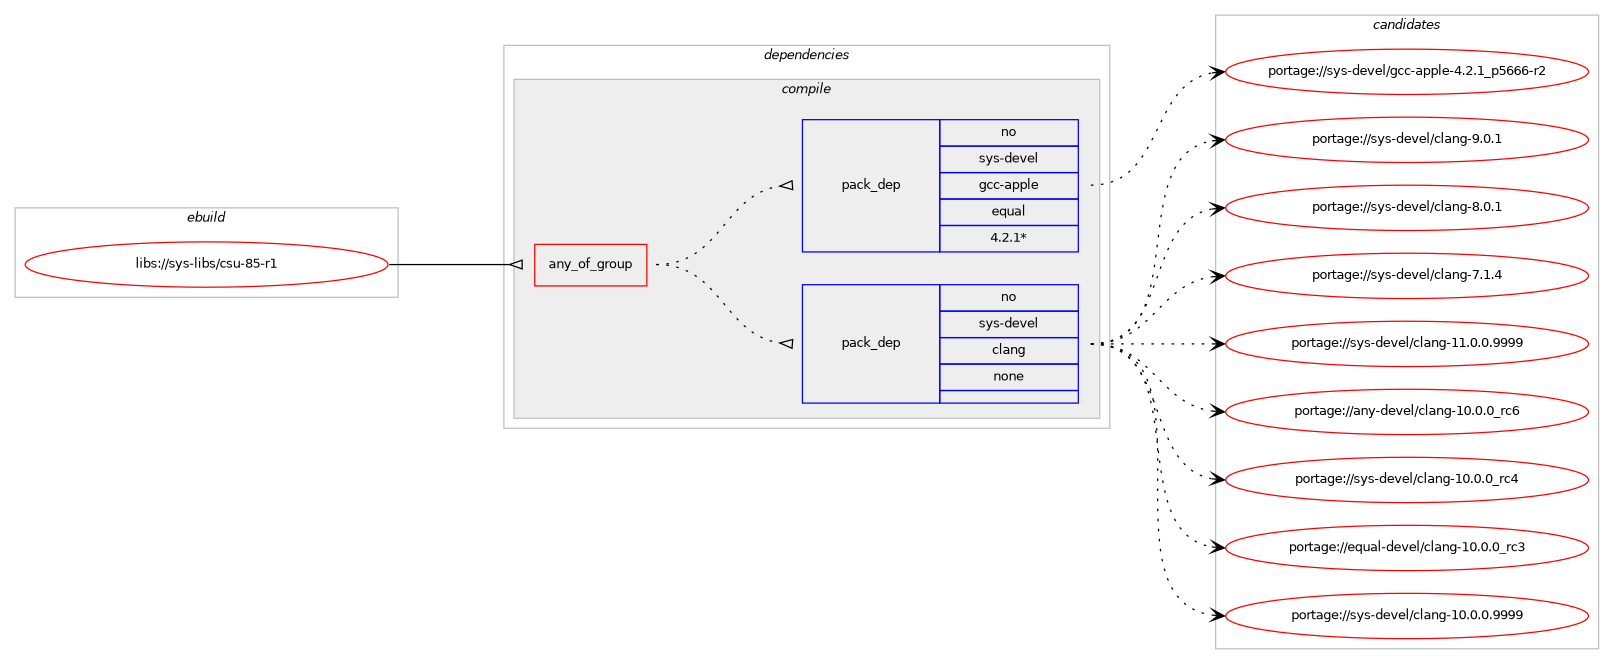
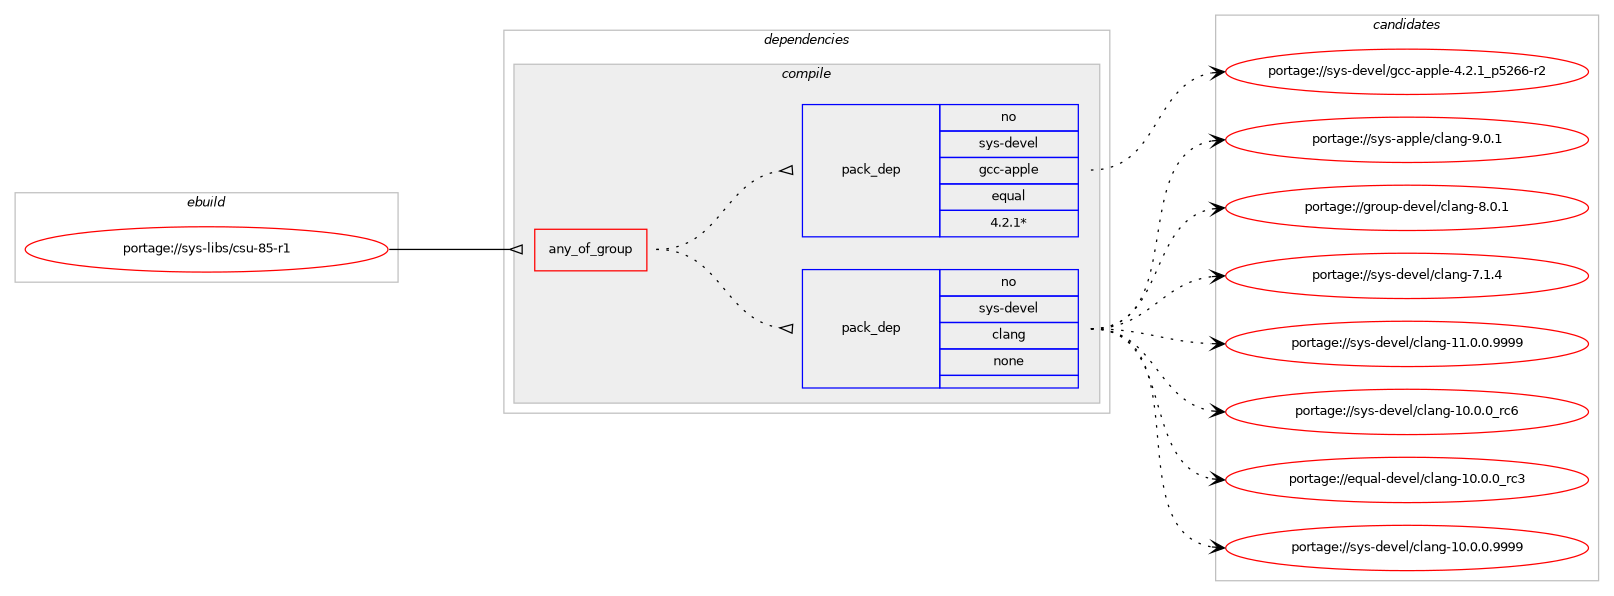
node "portage://sys-devel/gcc-apple-4.2.1_p5666-r2": label "portage://sys-devel/gcc-apple-4.2.1_p5666-r2" -> "portage://sys-devel/gcc-apple-4.2.1_p5266-r2"
node "portage://sys-devel/clang-9.0.1": label "portage://sys-devel/clang-9.0.1" -> "portage://sys-apple/clang-9.0.1"
node "portage://sys-devel/clang-8.0.1": label "portage://sys-devel/clang-8.0.1" -> "portage://group-devel/clang-8.0.1"
node "libs://sys-libs/csu-85-r1": label "libs://sys-libs/csu-85-r1" -> "portage://sys-libs/csu-85-r1"
node "portage://any-devel/clang-10.0.0_rc6": label "portage://any-devel/clang-10.0.0_rc6" -> "portage://sys-devel/clang-10.0.0_rc6"
node "portage://sys-devel/clang-10.0.0_rc4": removed
